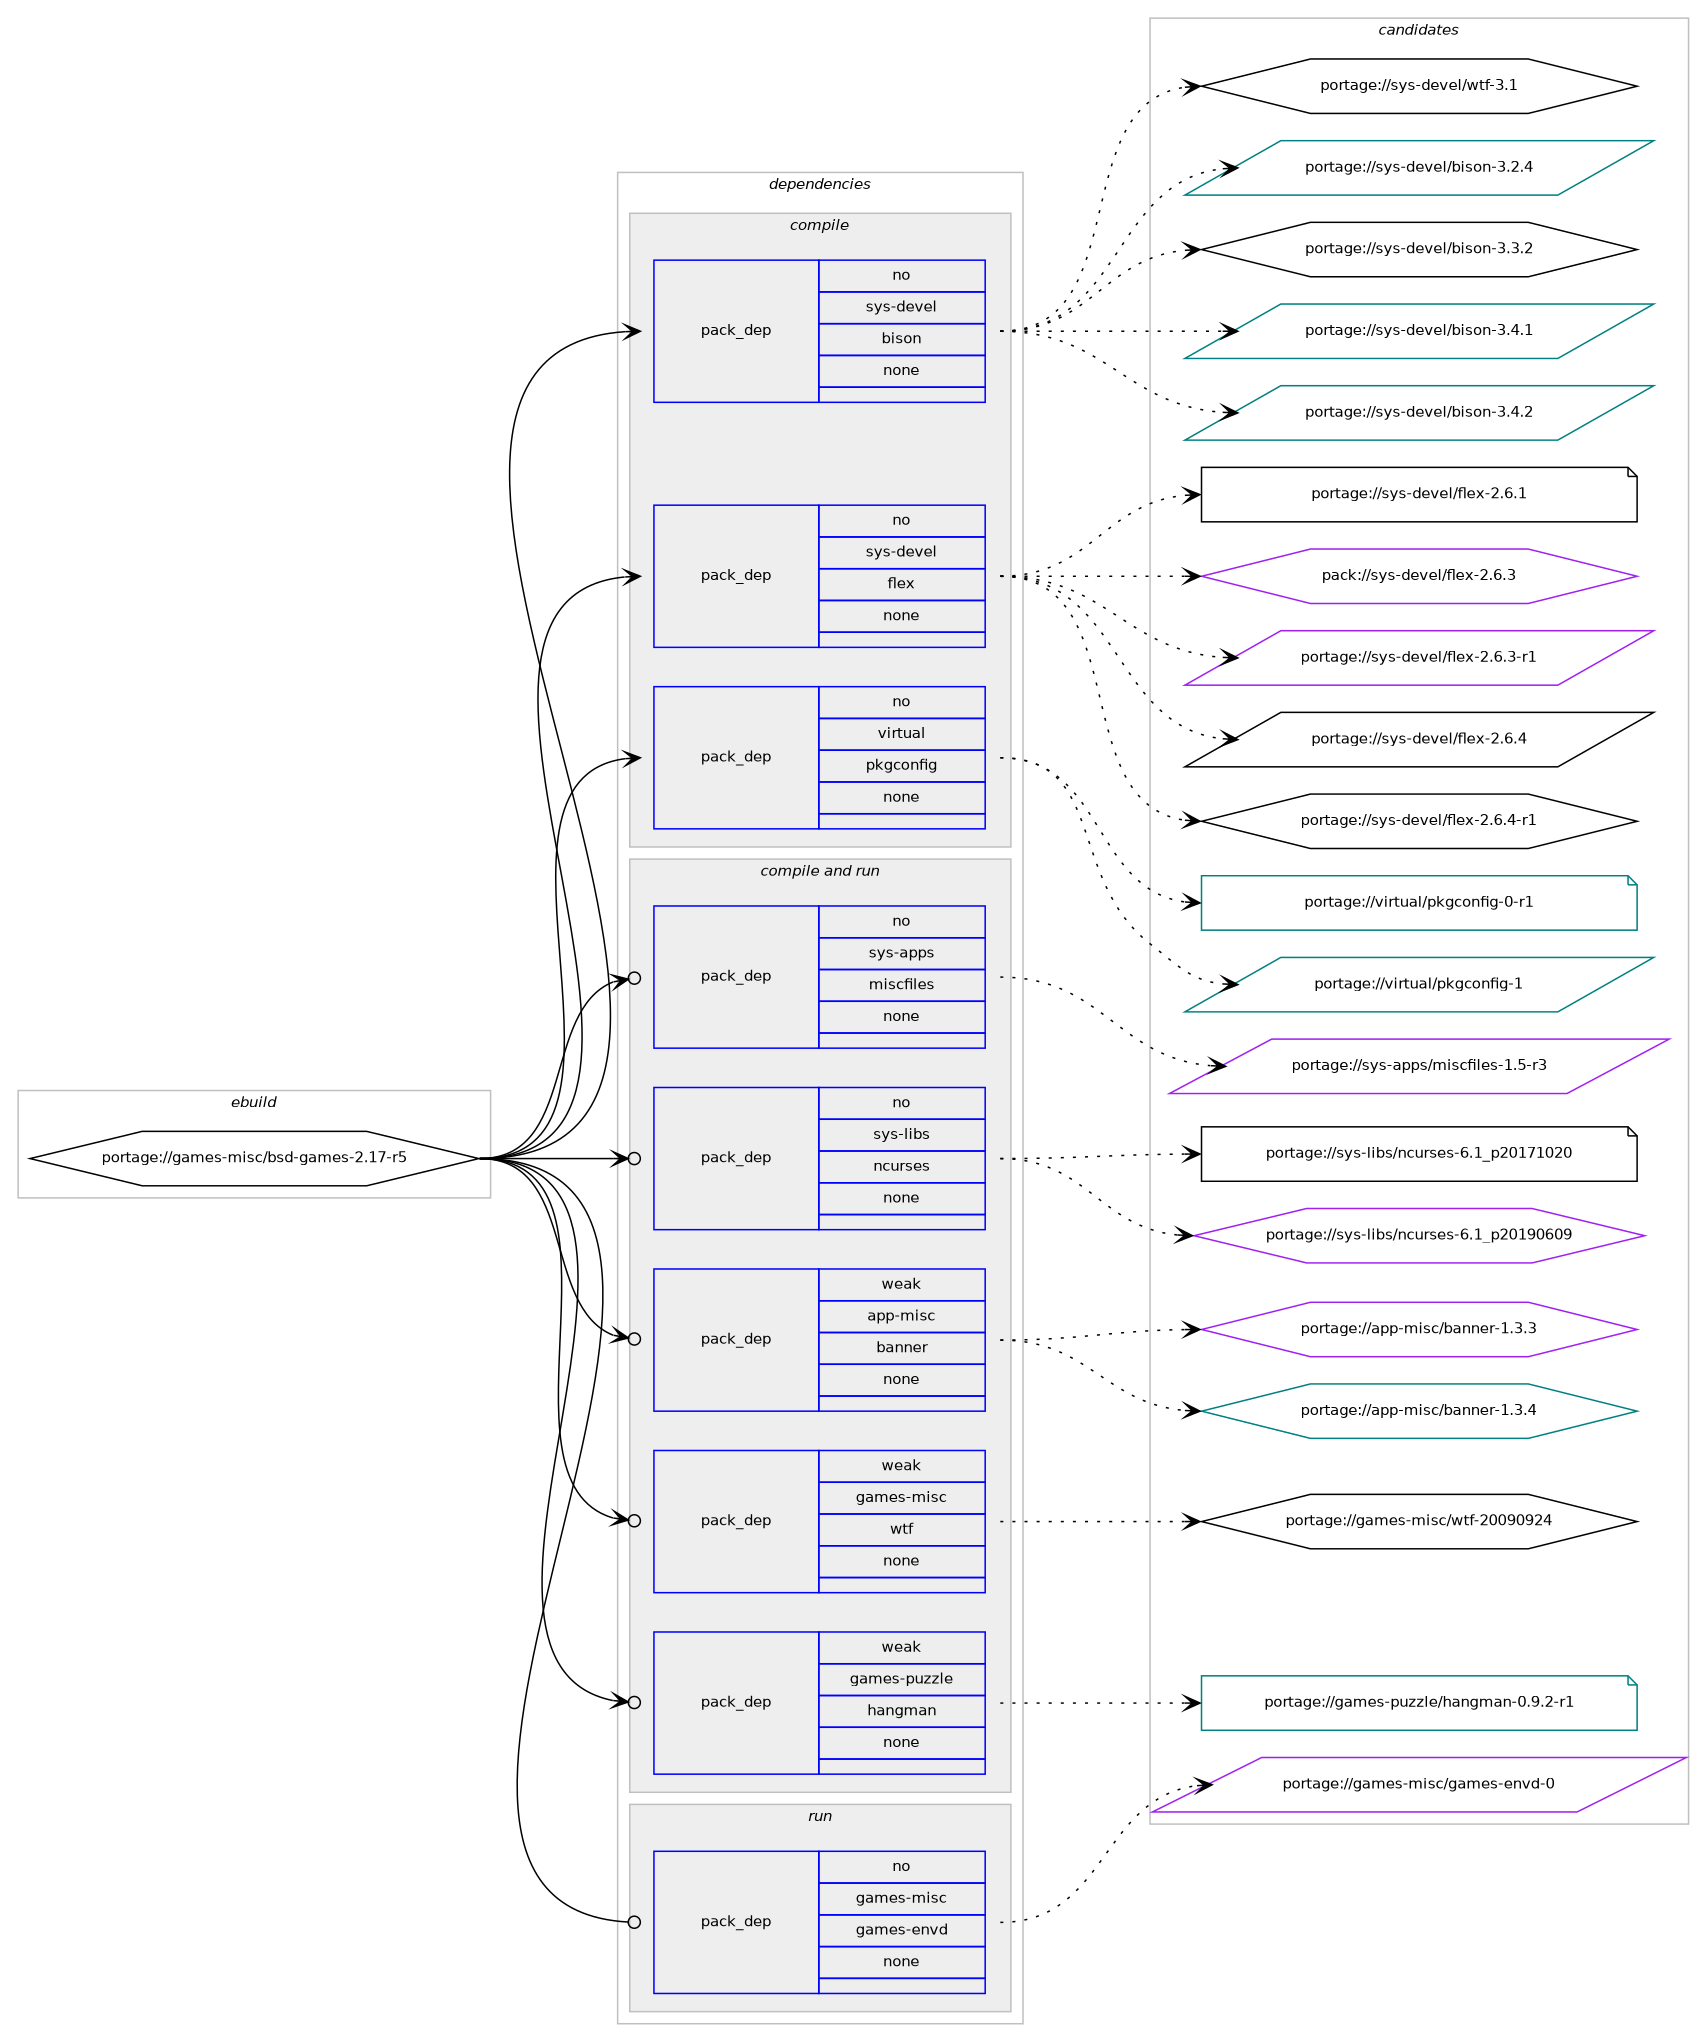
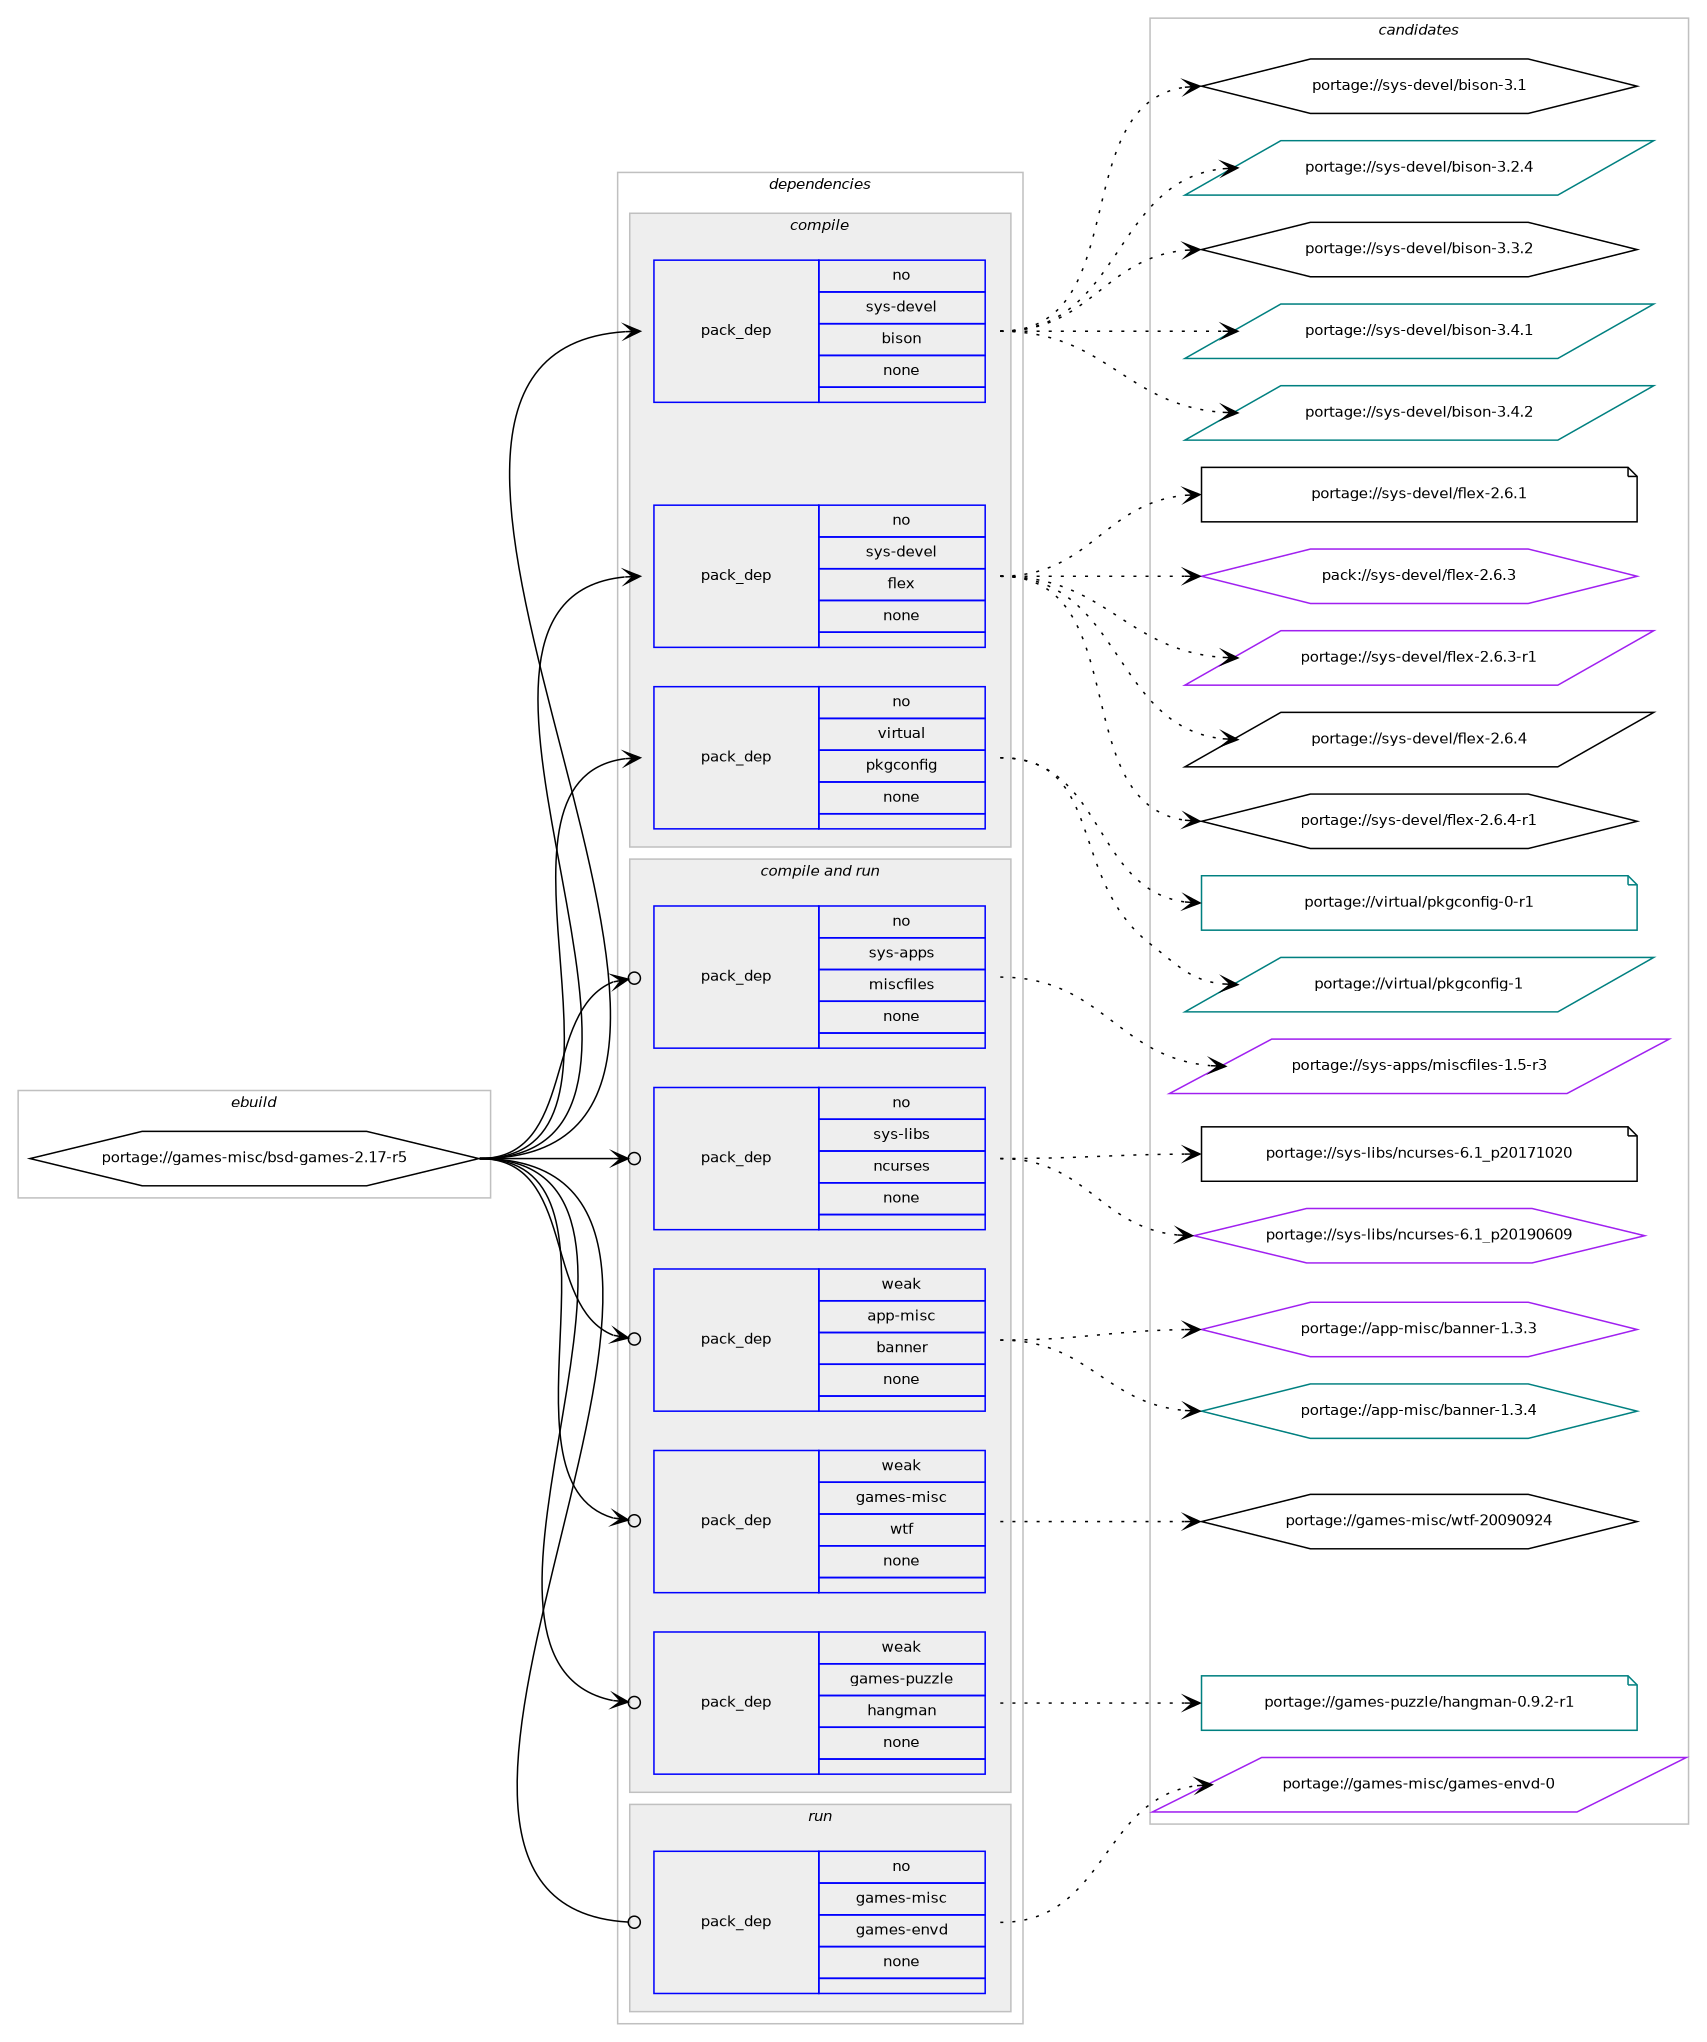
node "portage://sys-devel/wtf-3.1": label "portage://sys-devel/wtf-3.1" -> "portage://sys-devel/bison-3.1"
